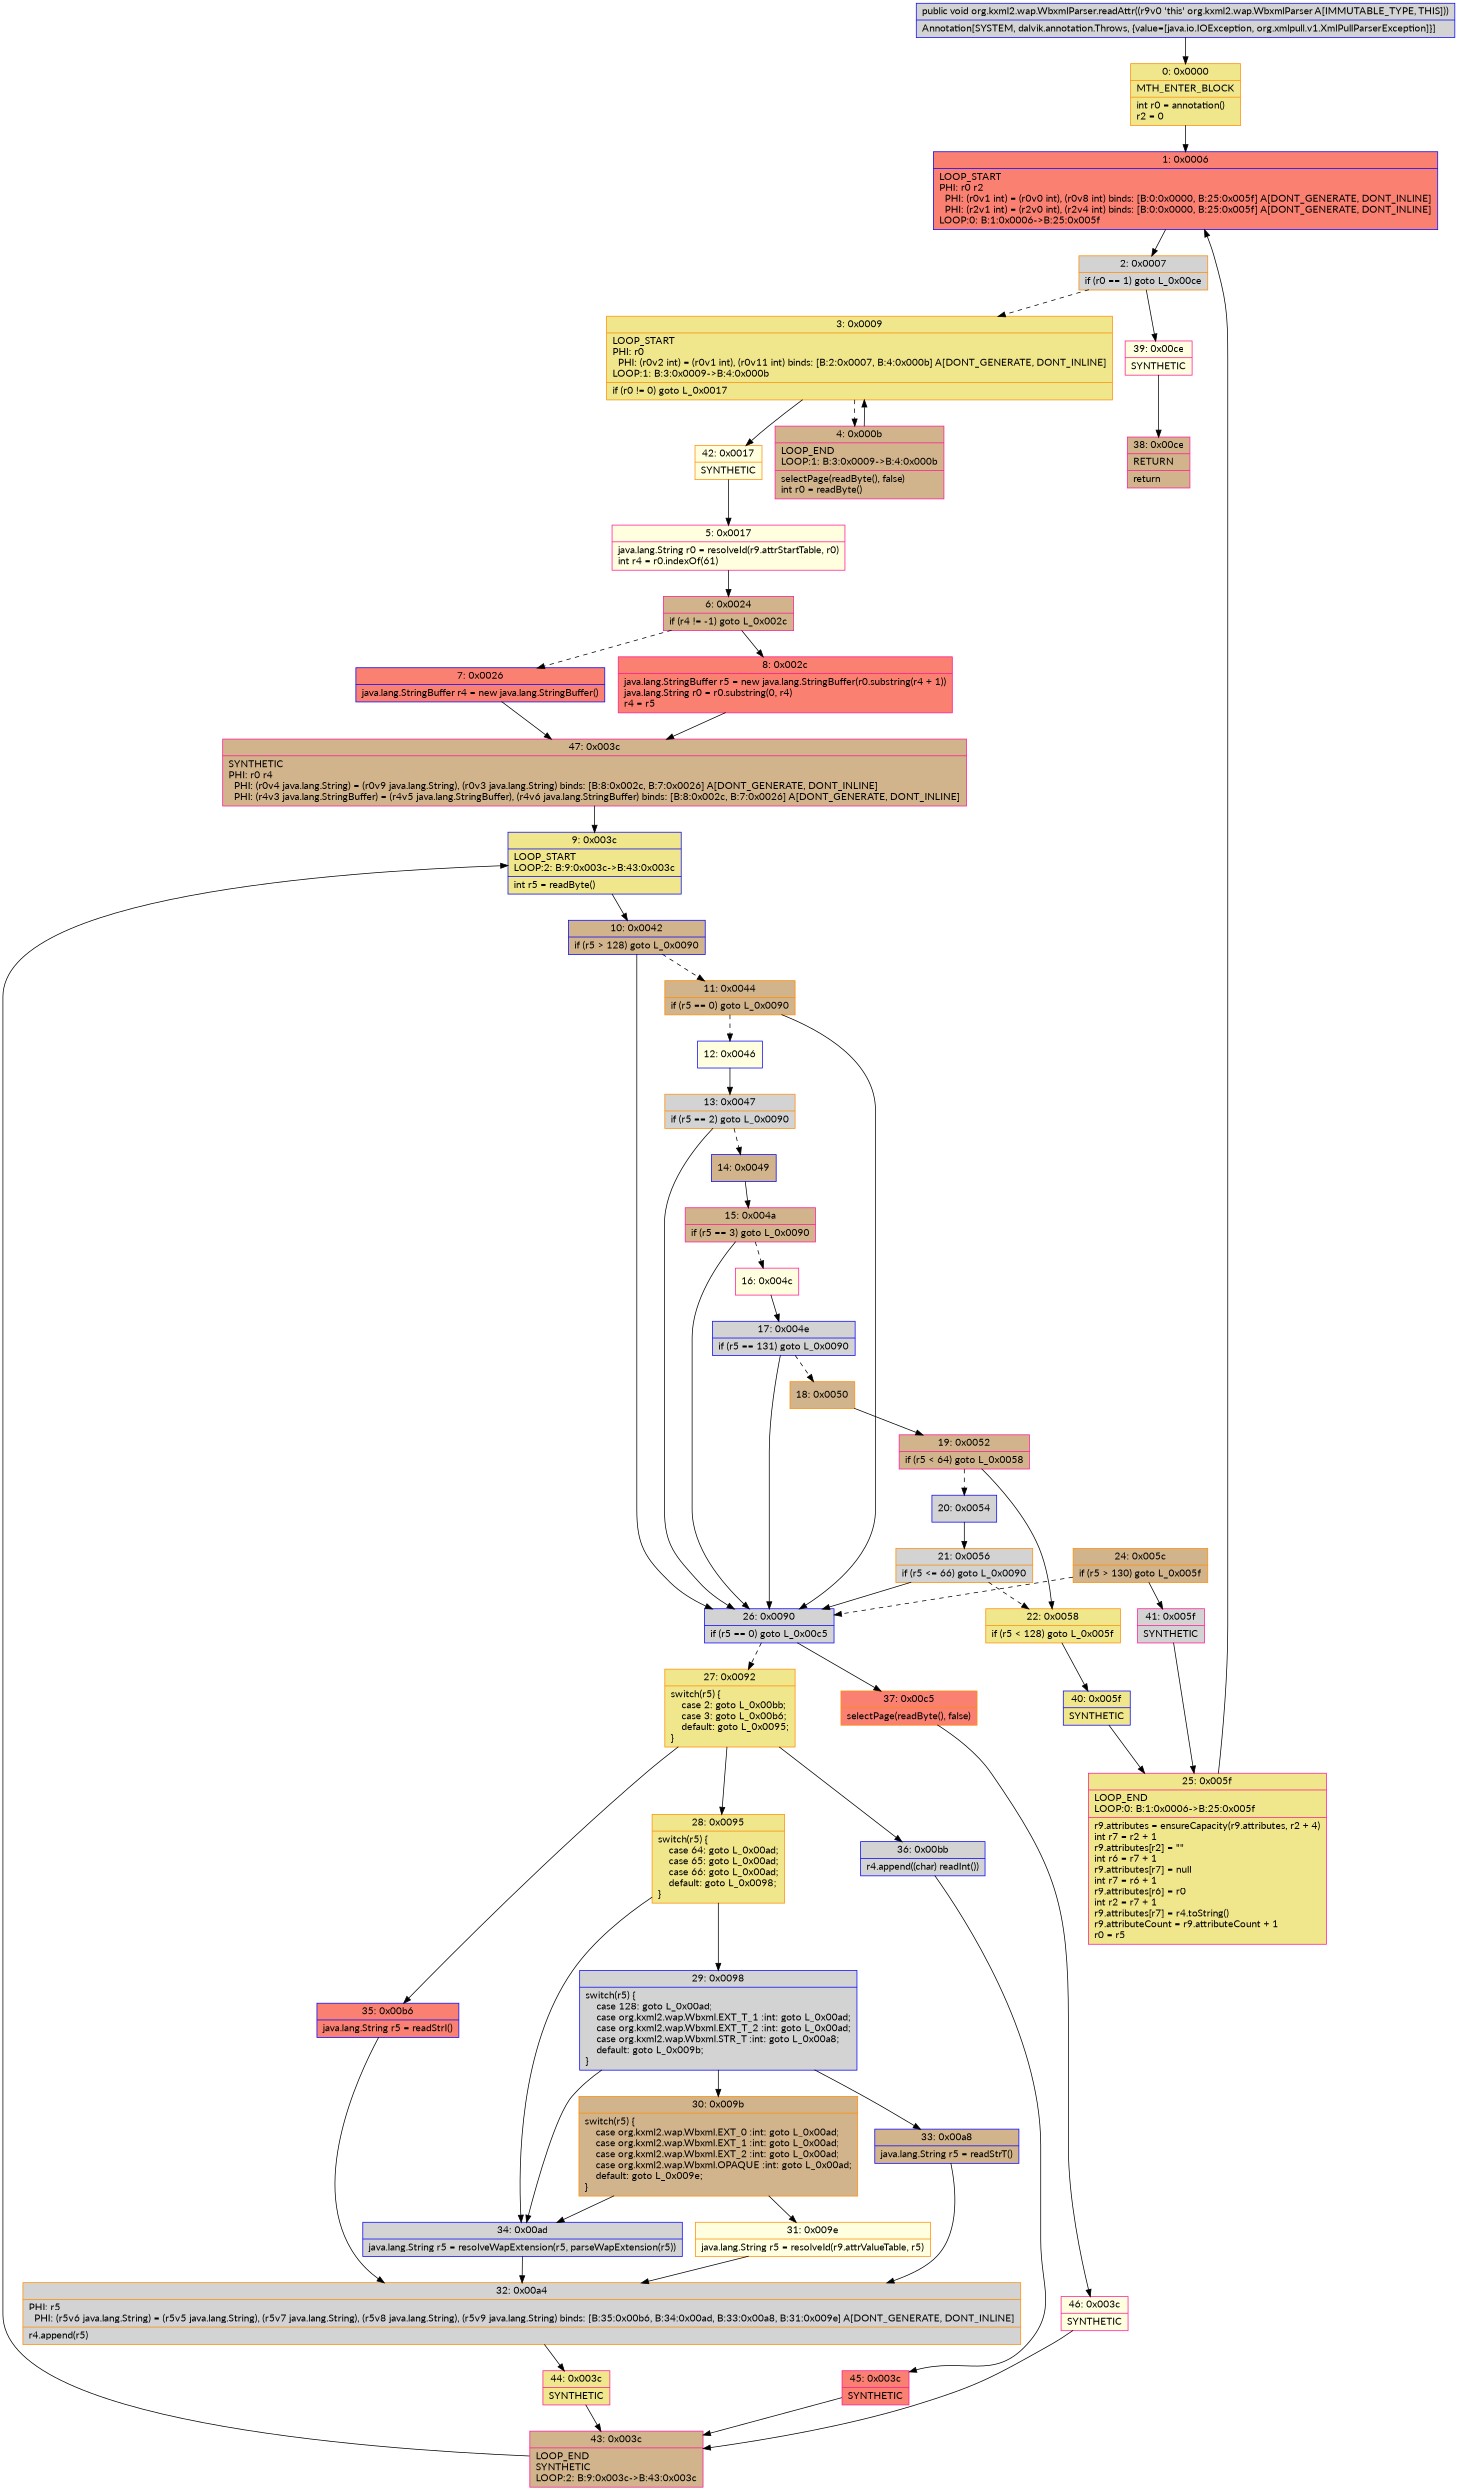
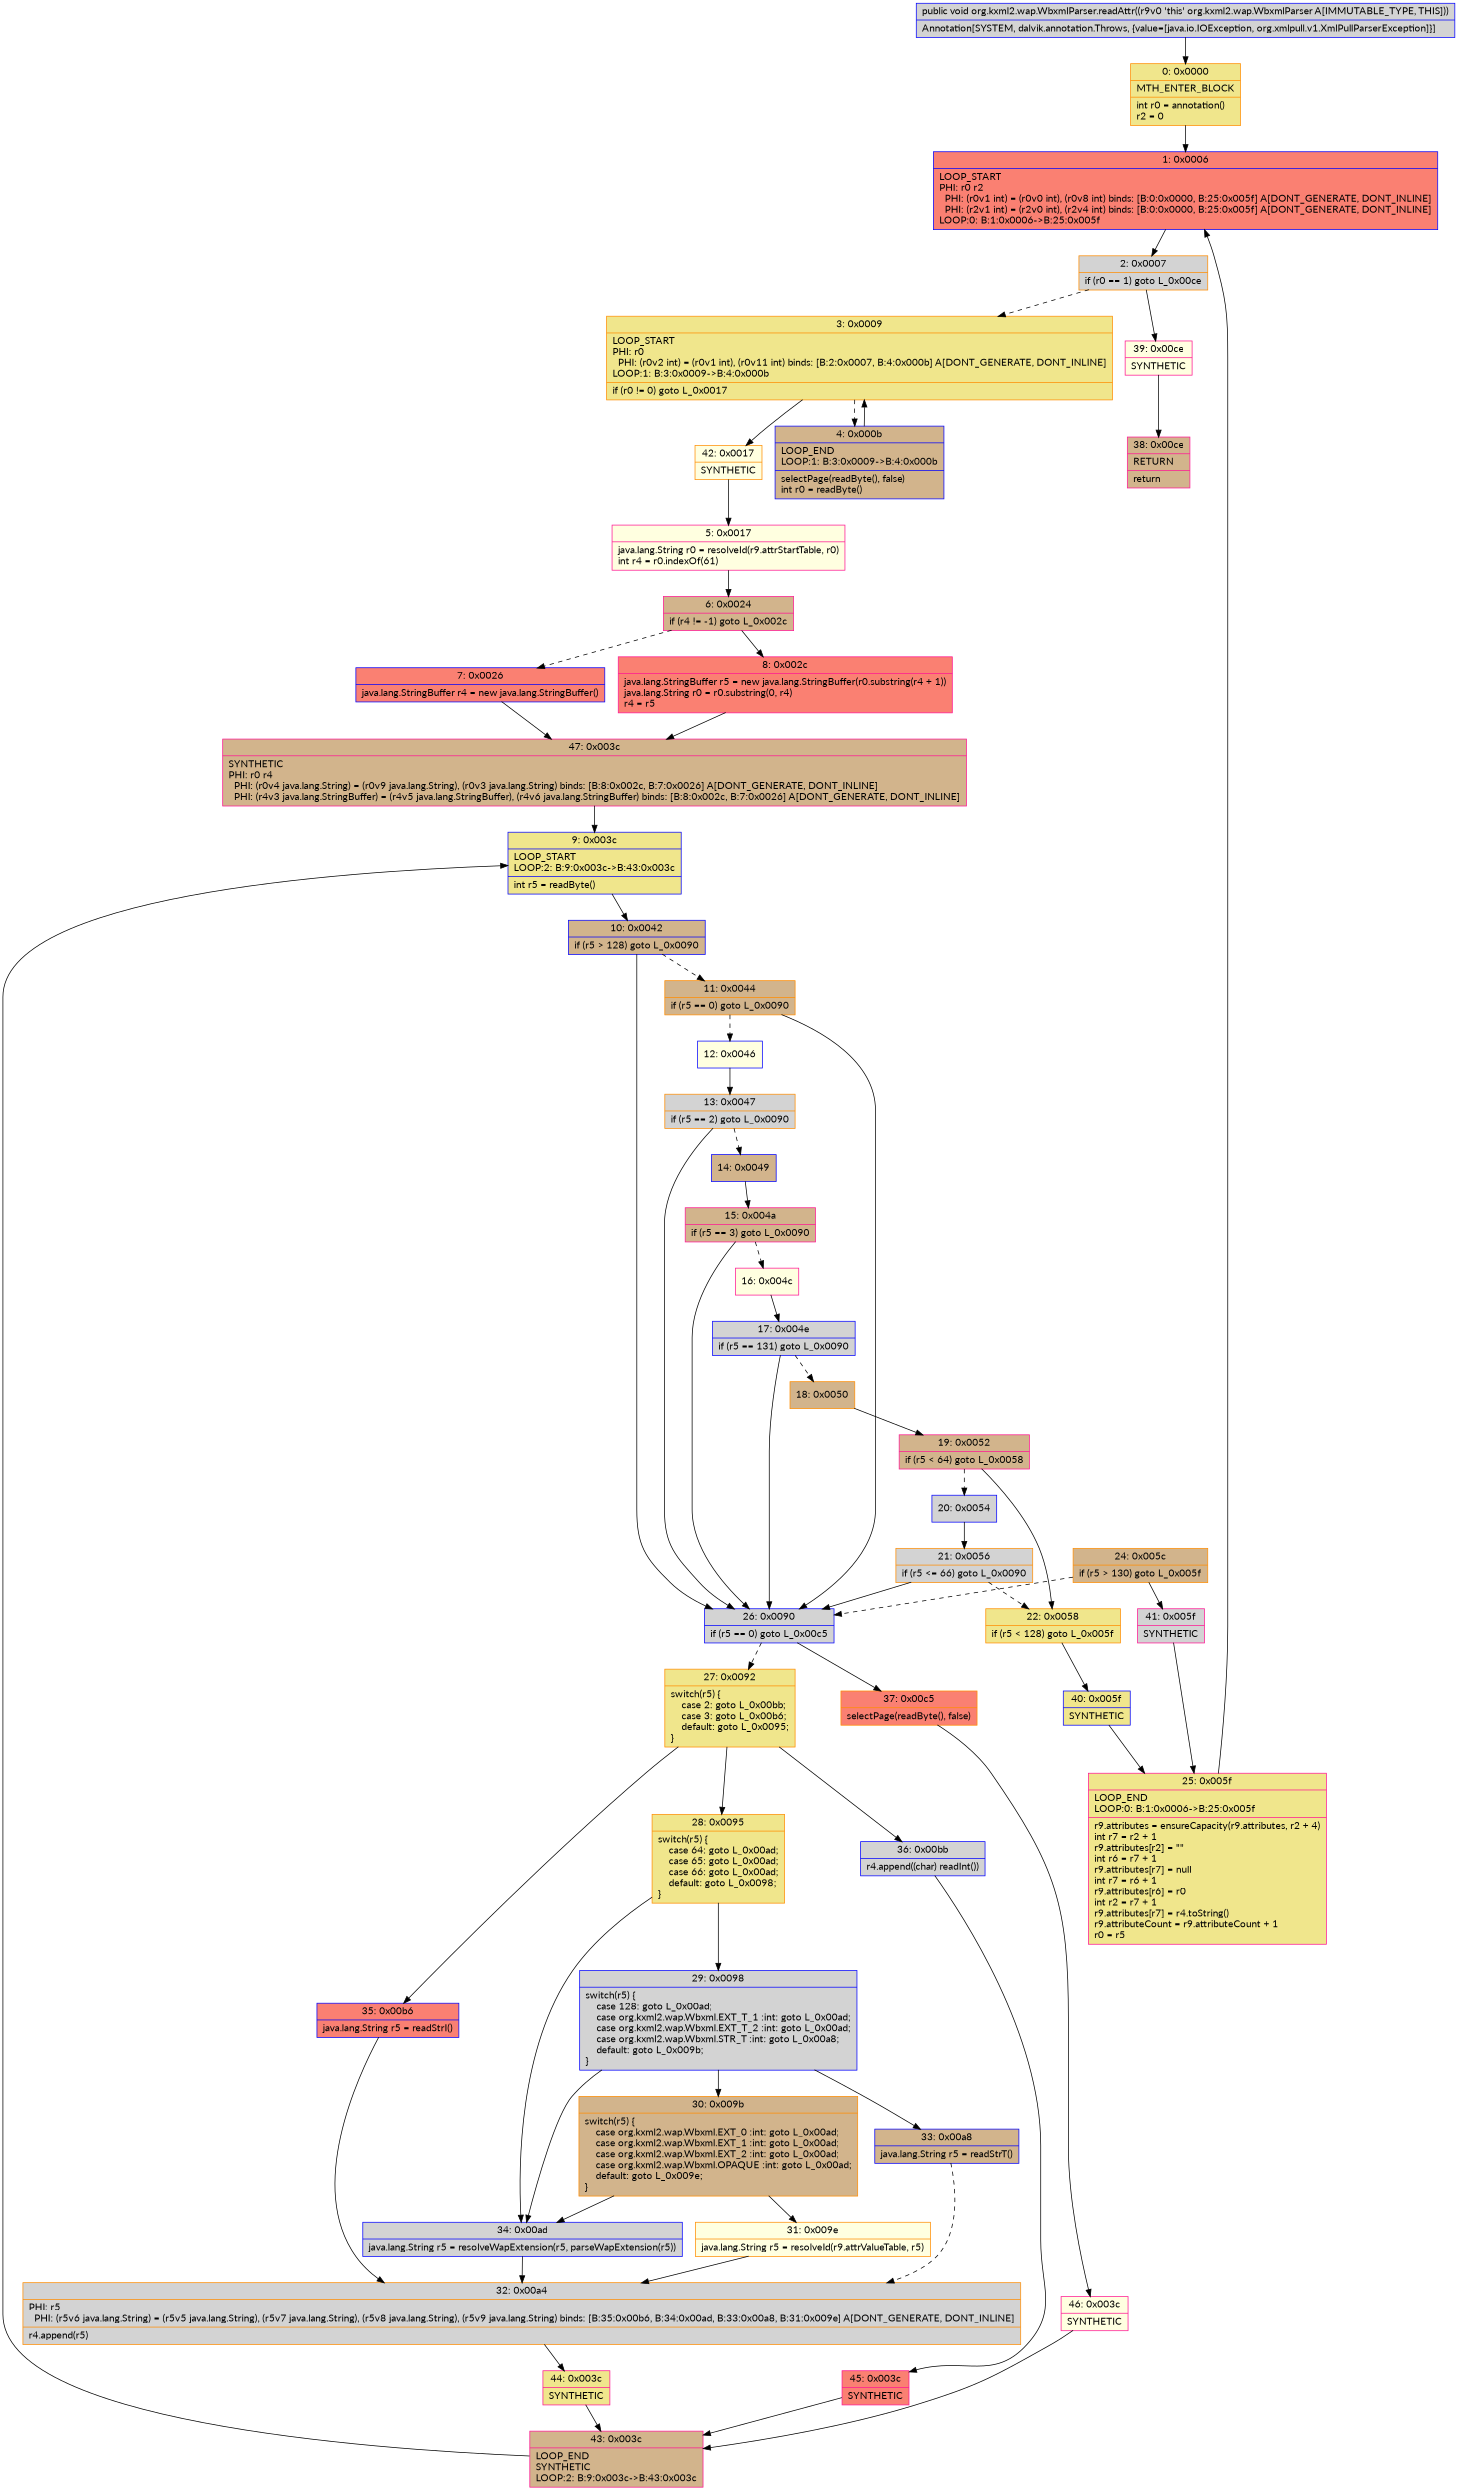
node "4: 0x000b": color deeppink -> blue
edge "33: 0x00a8" -> "32: 0x00a4": style solid -> dashed
